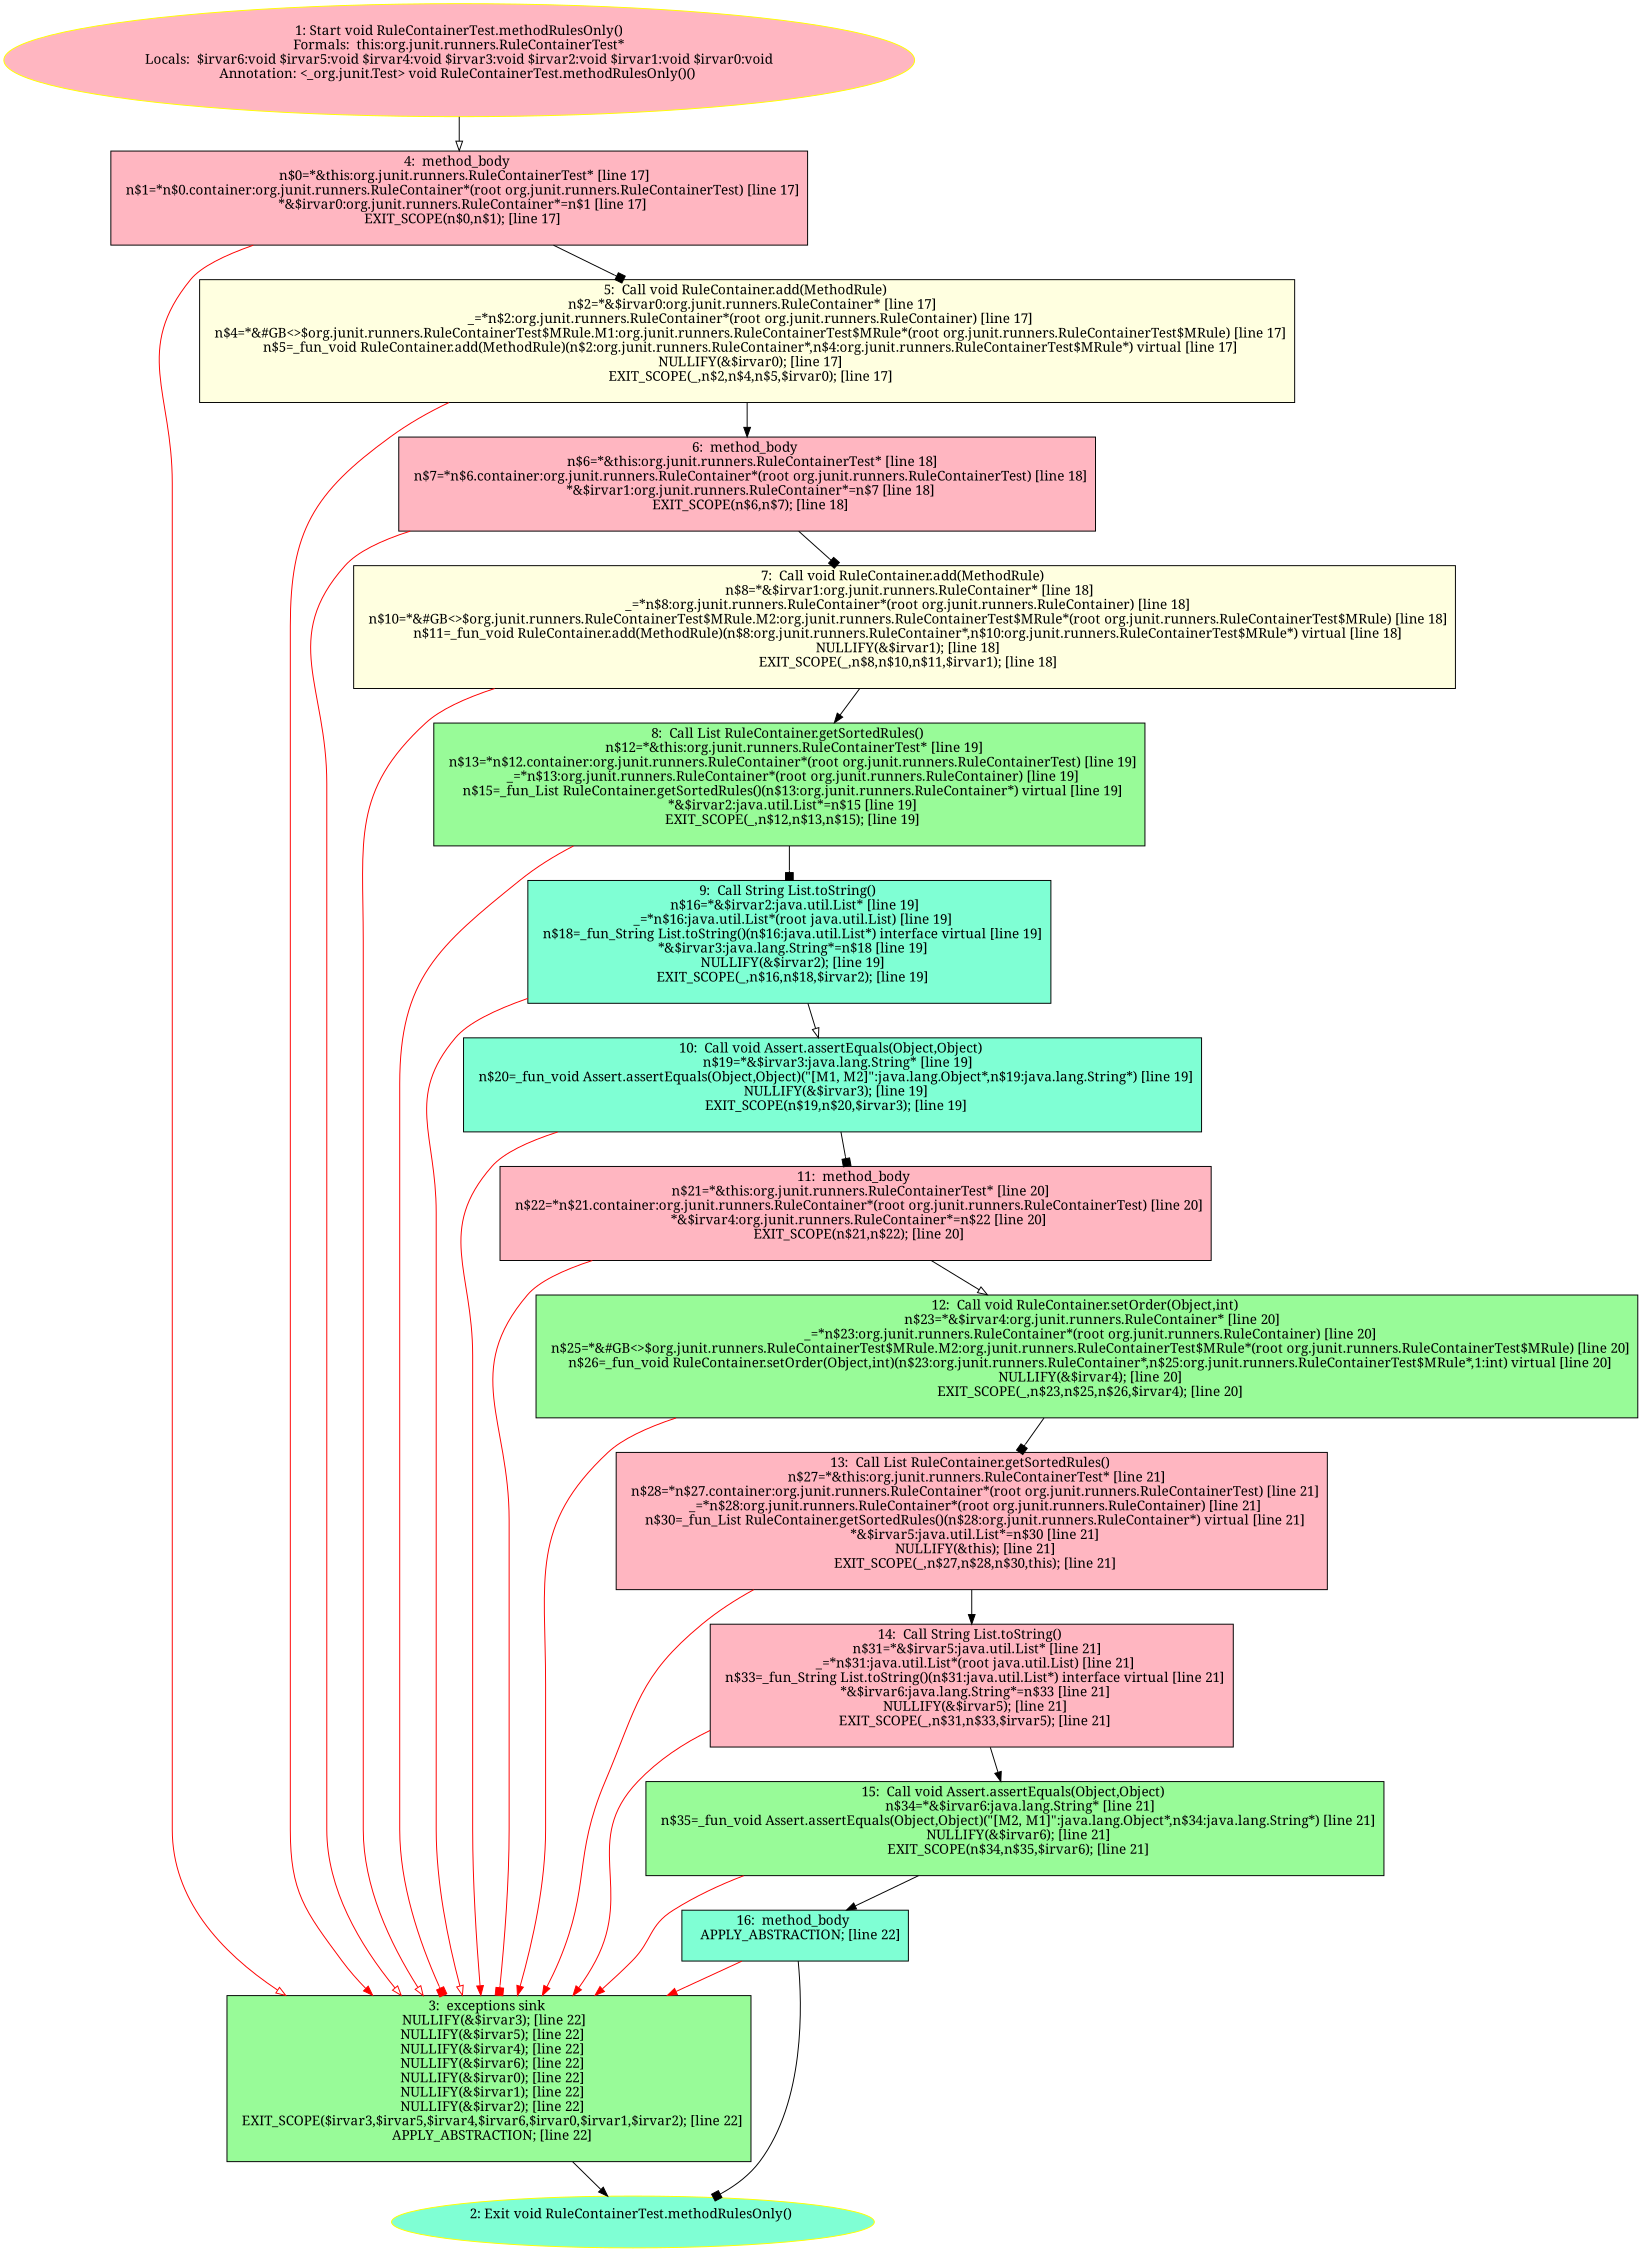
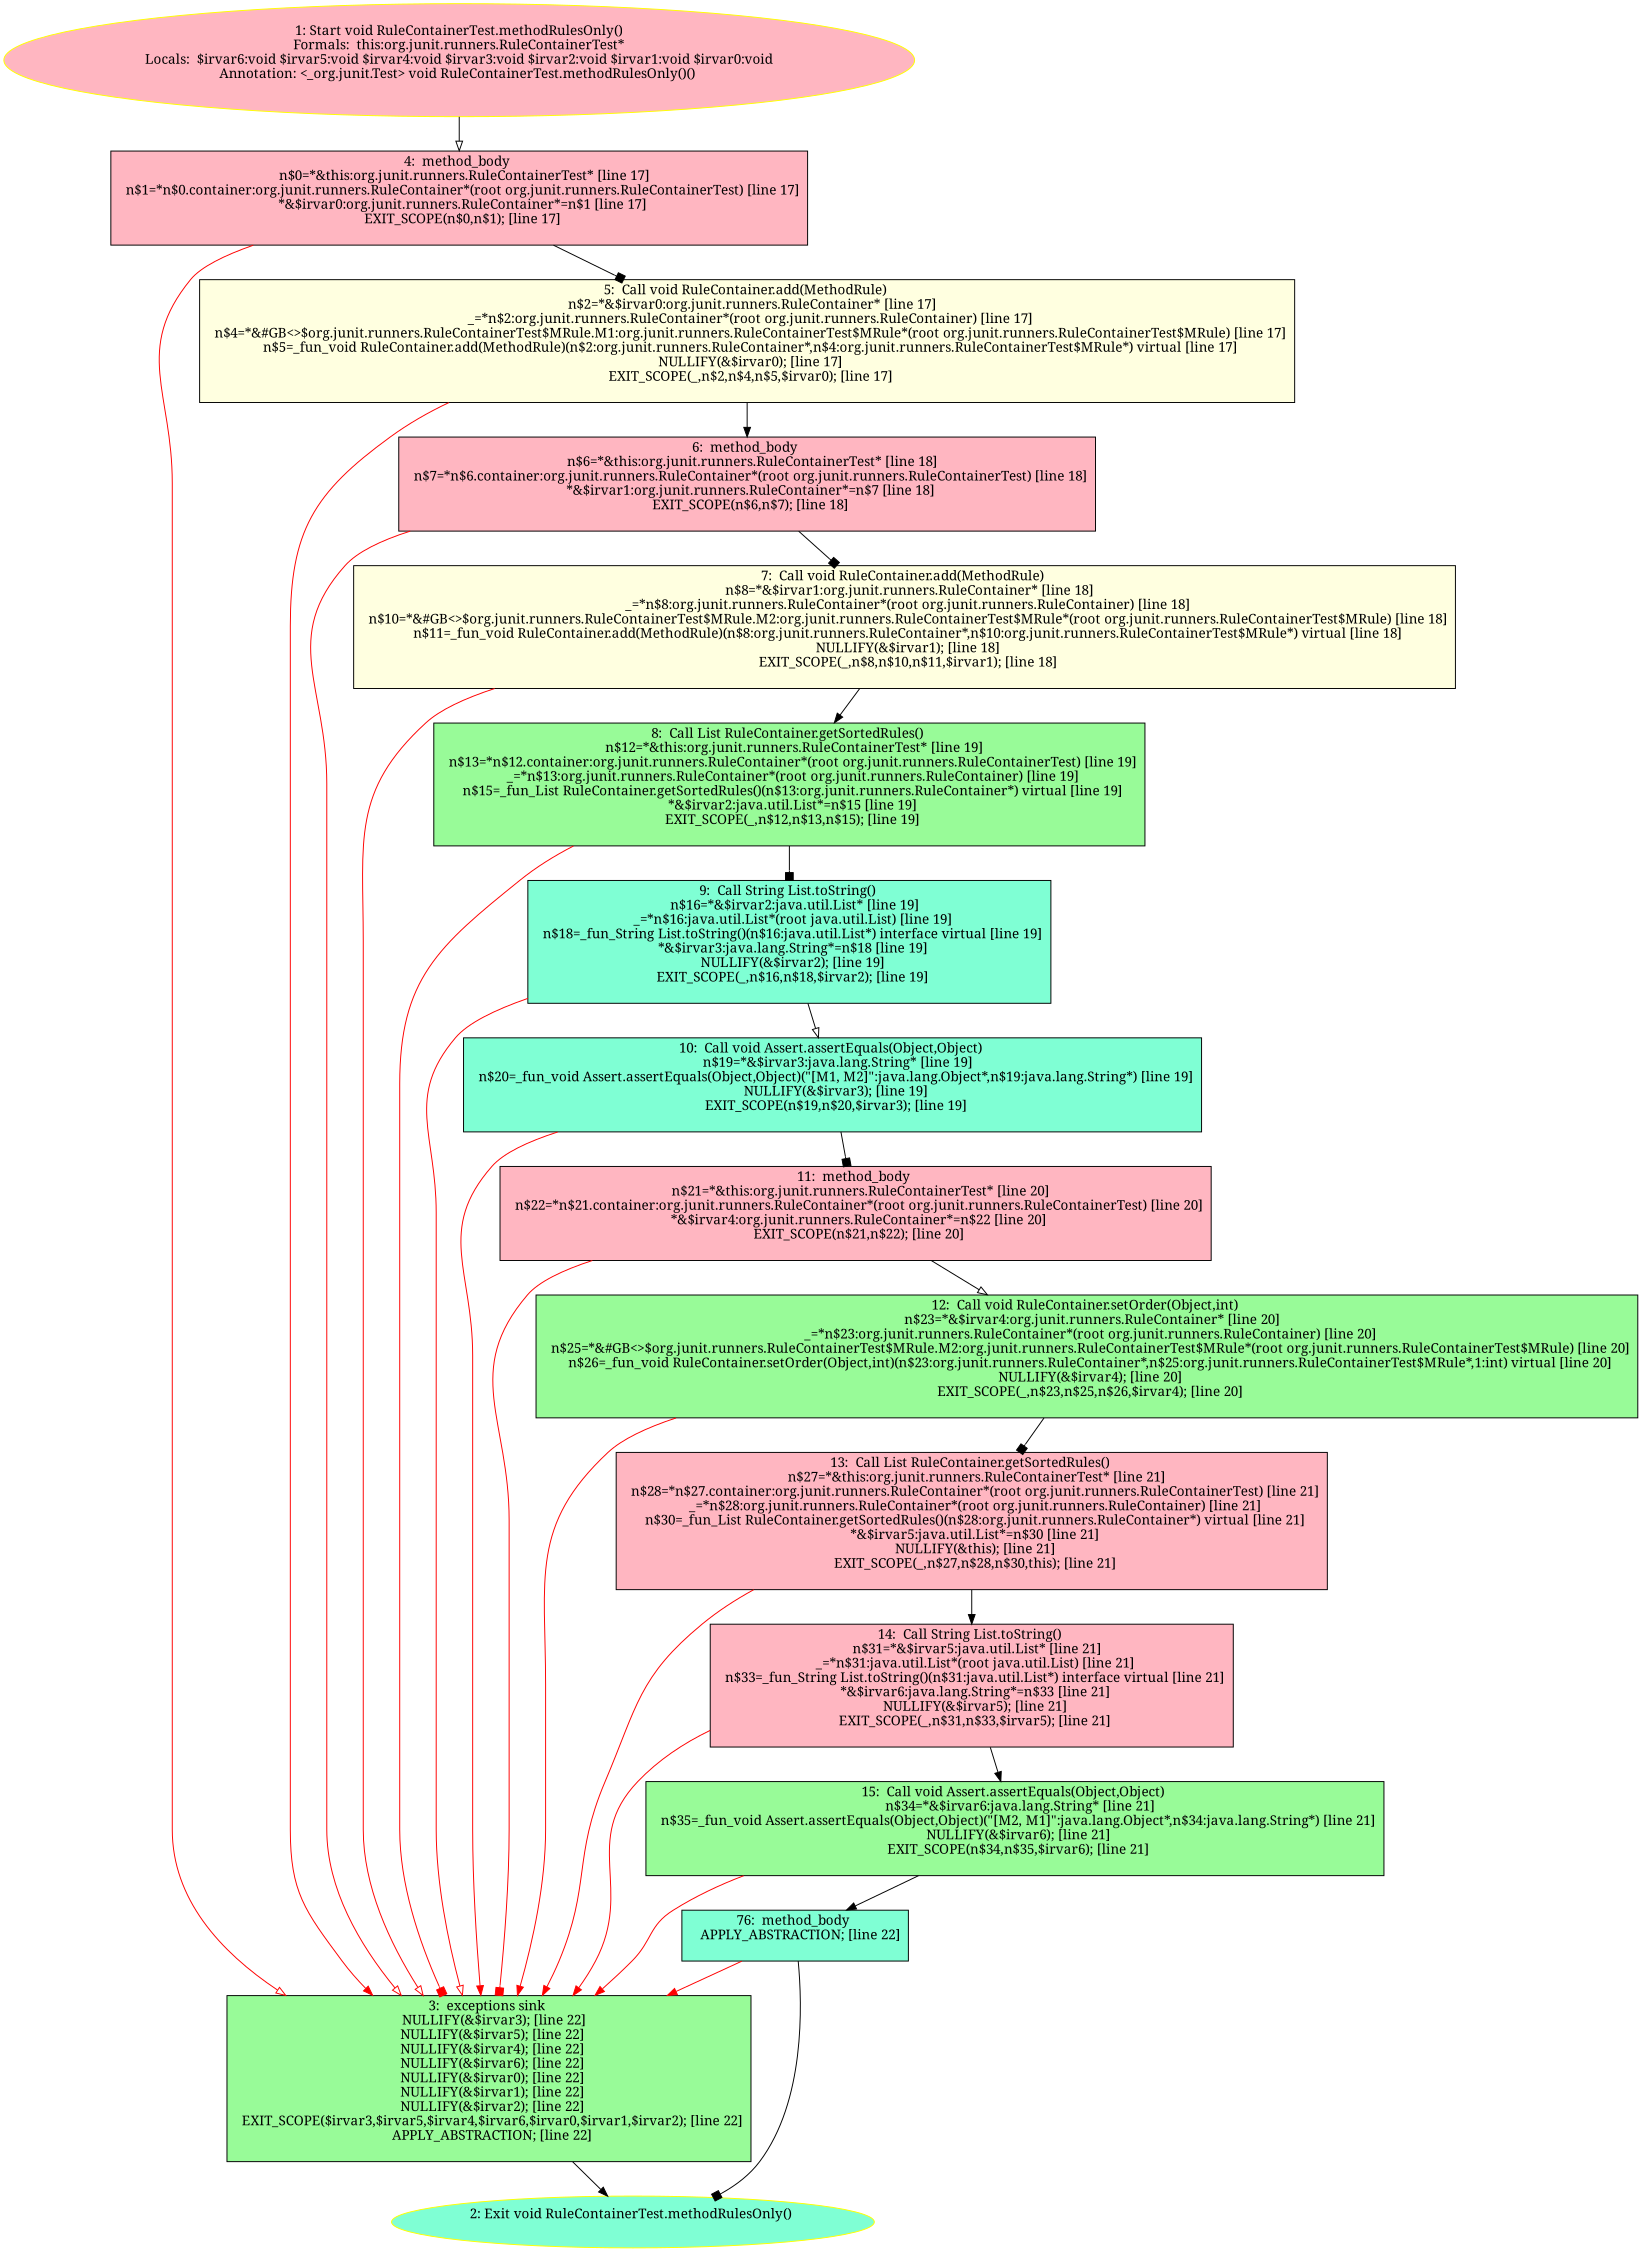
node "16:  method_body APPLY_ABSTRACTION; [line 22]": label "16:  method_body APPLY_ABSTRACTION; [line 22]" -> "76:  method_body APPLY_ABSTRACTION; [line 22]"
